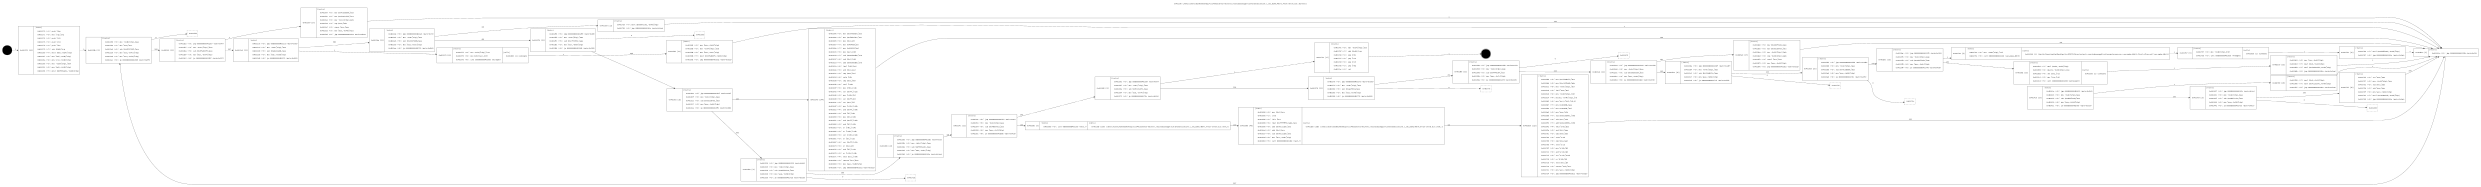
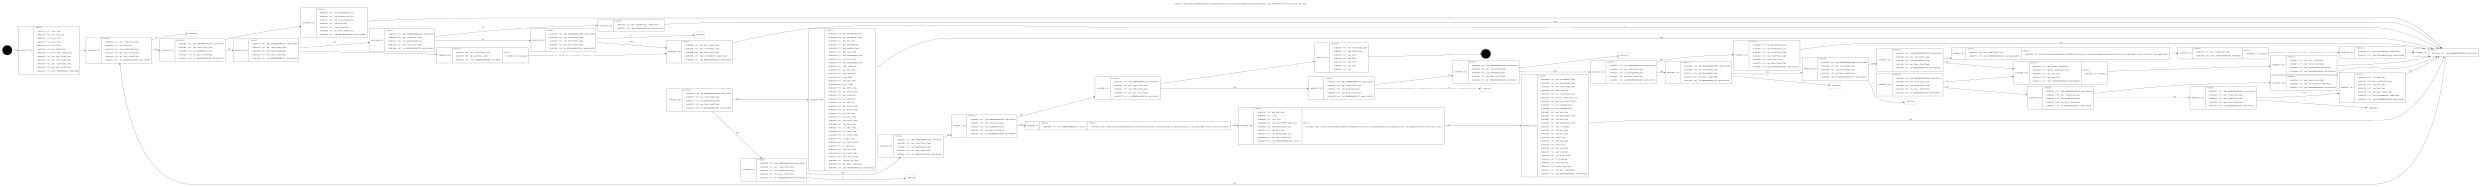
edge "0x4012f4 [22]" -> "0x40130a [22]": now "0x4012f4 [22]" -> "0x401582 [21]"
node "0x401405 [25]": added
